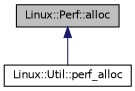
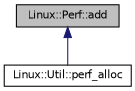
node "Linux::Perf::alloc": label "Linux::Perf::alloc" -> "Linux::Perf::add"
